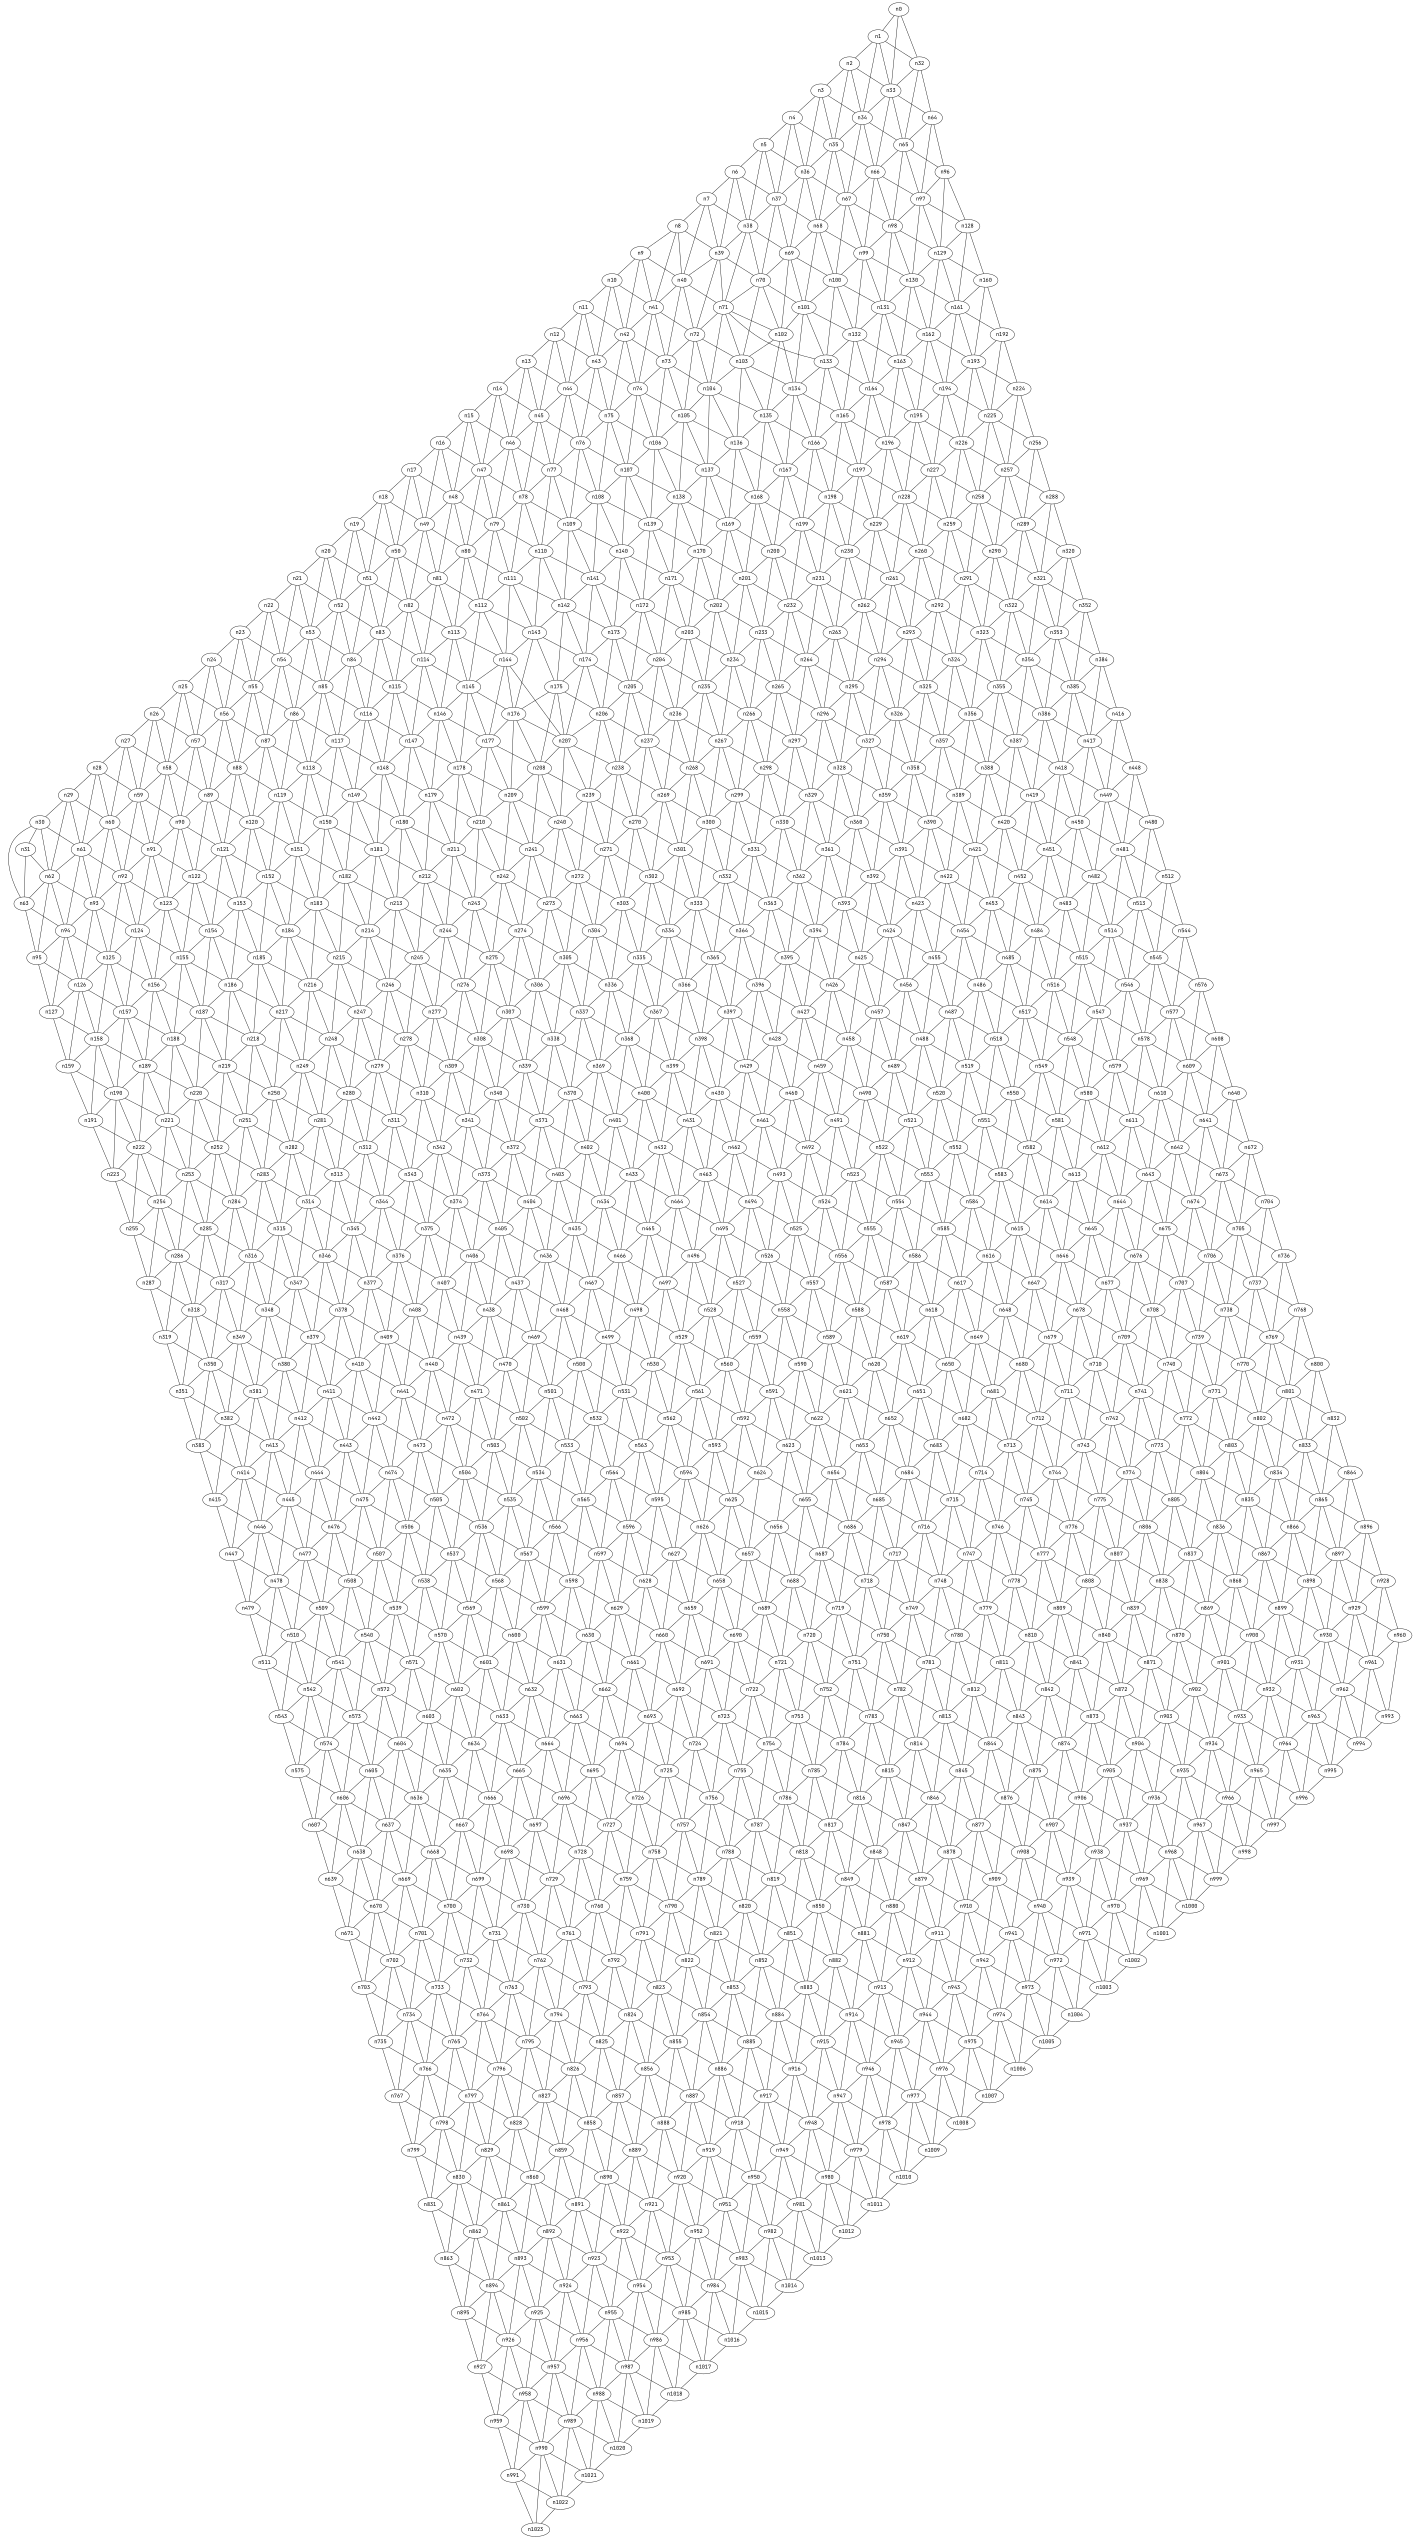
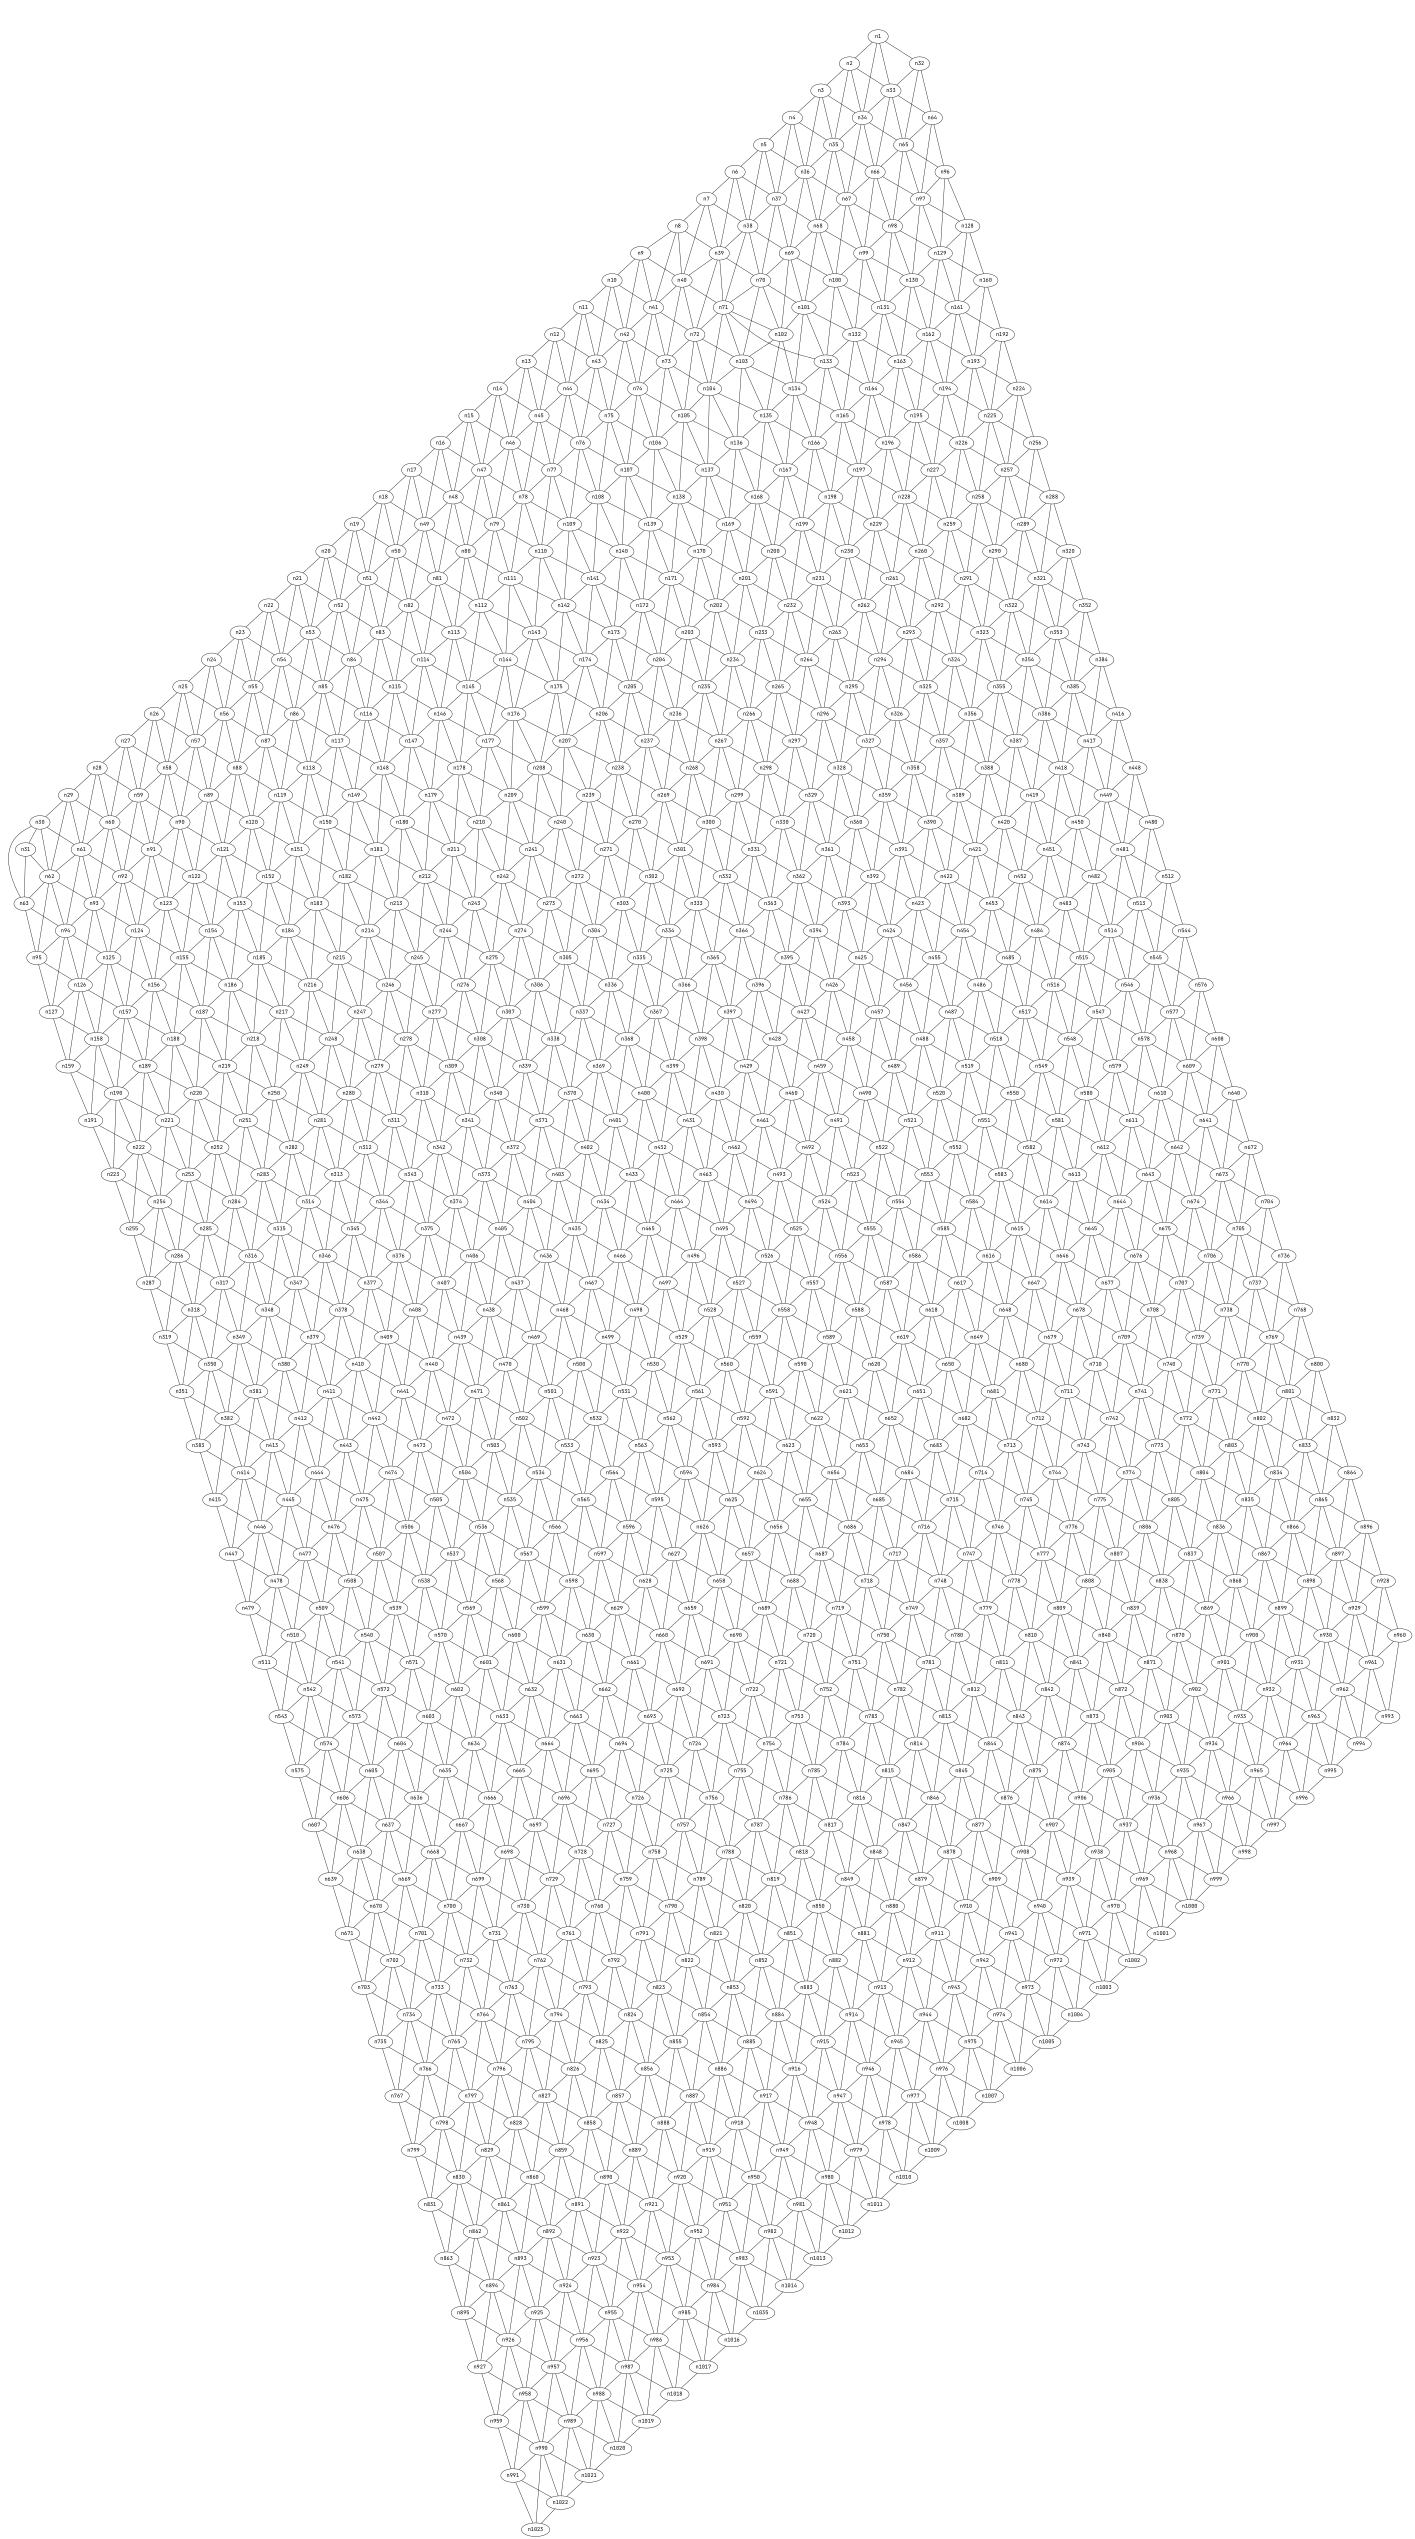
node "n0": removed
edge "n144" -- "n207": now "n144" -- "n175"
edge "n624" -- "n656": added
node "n1015": label "n1015" -> "n1035"
